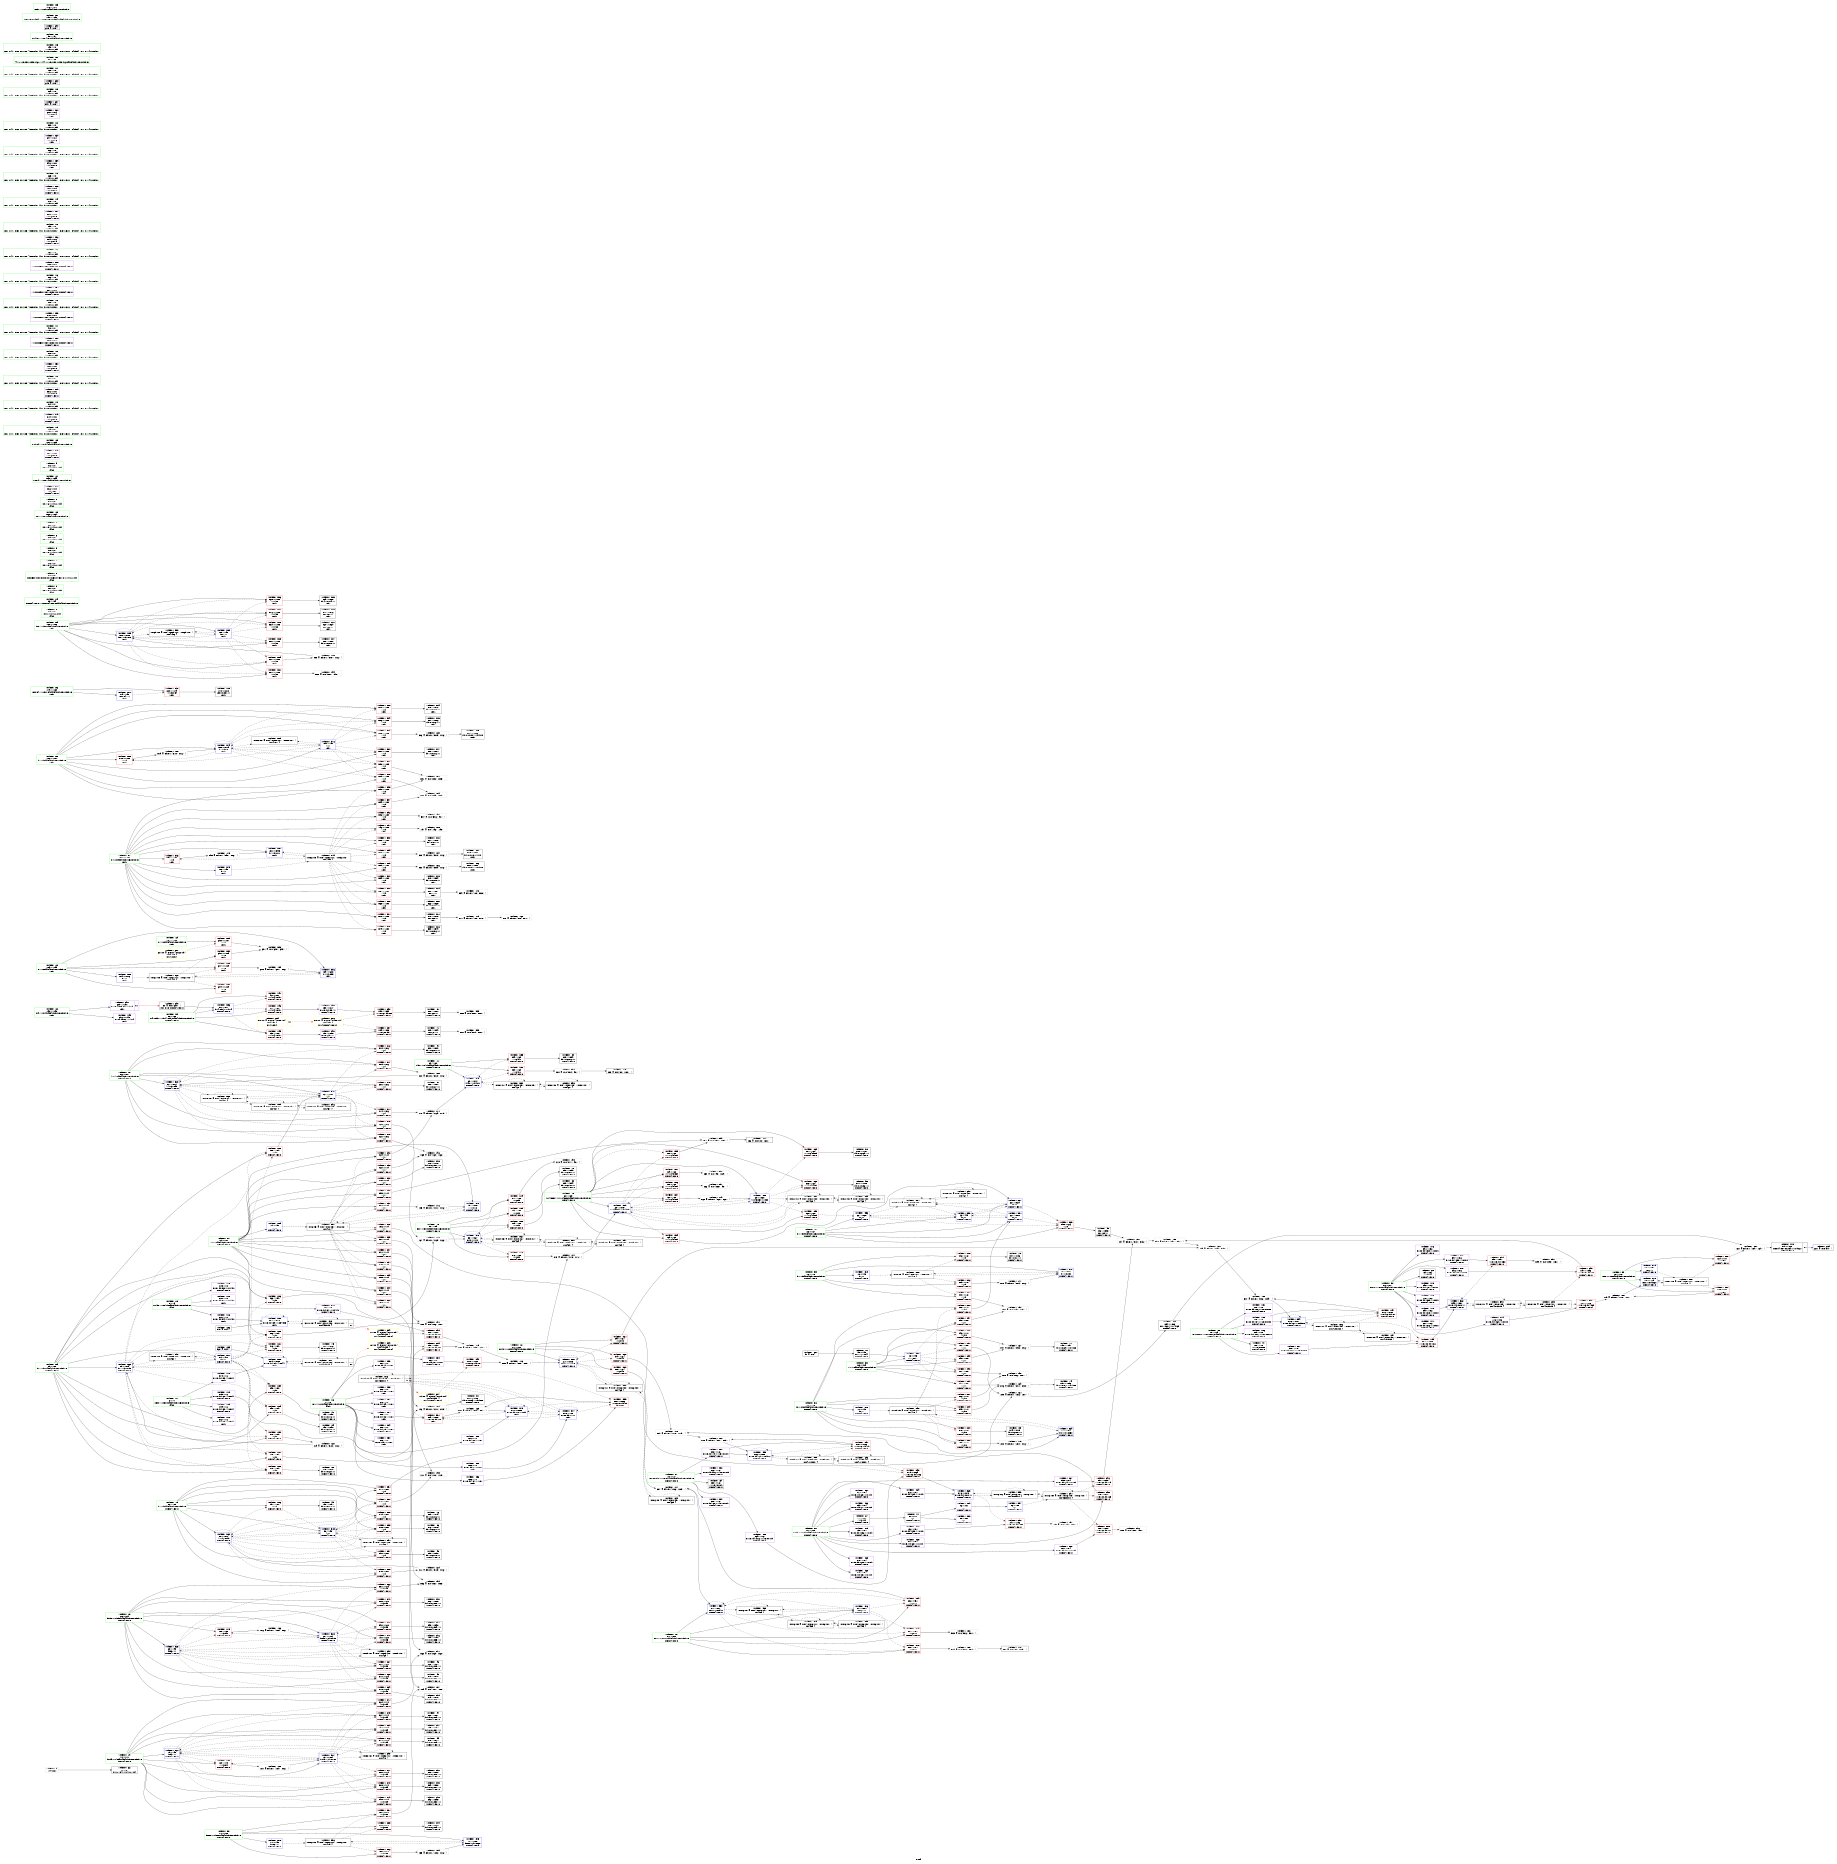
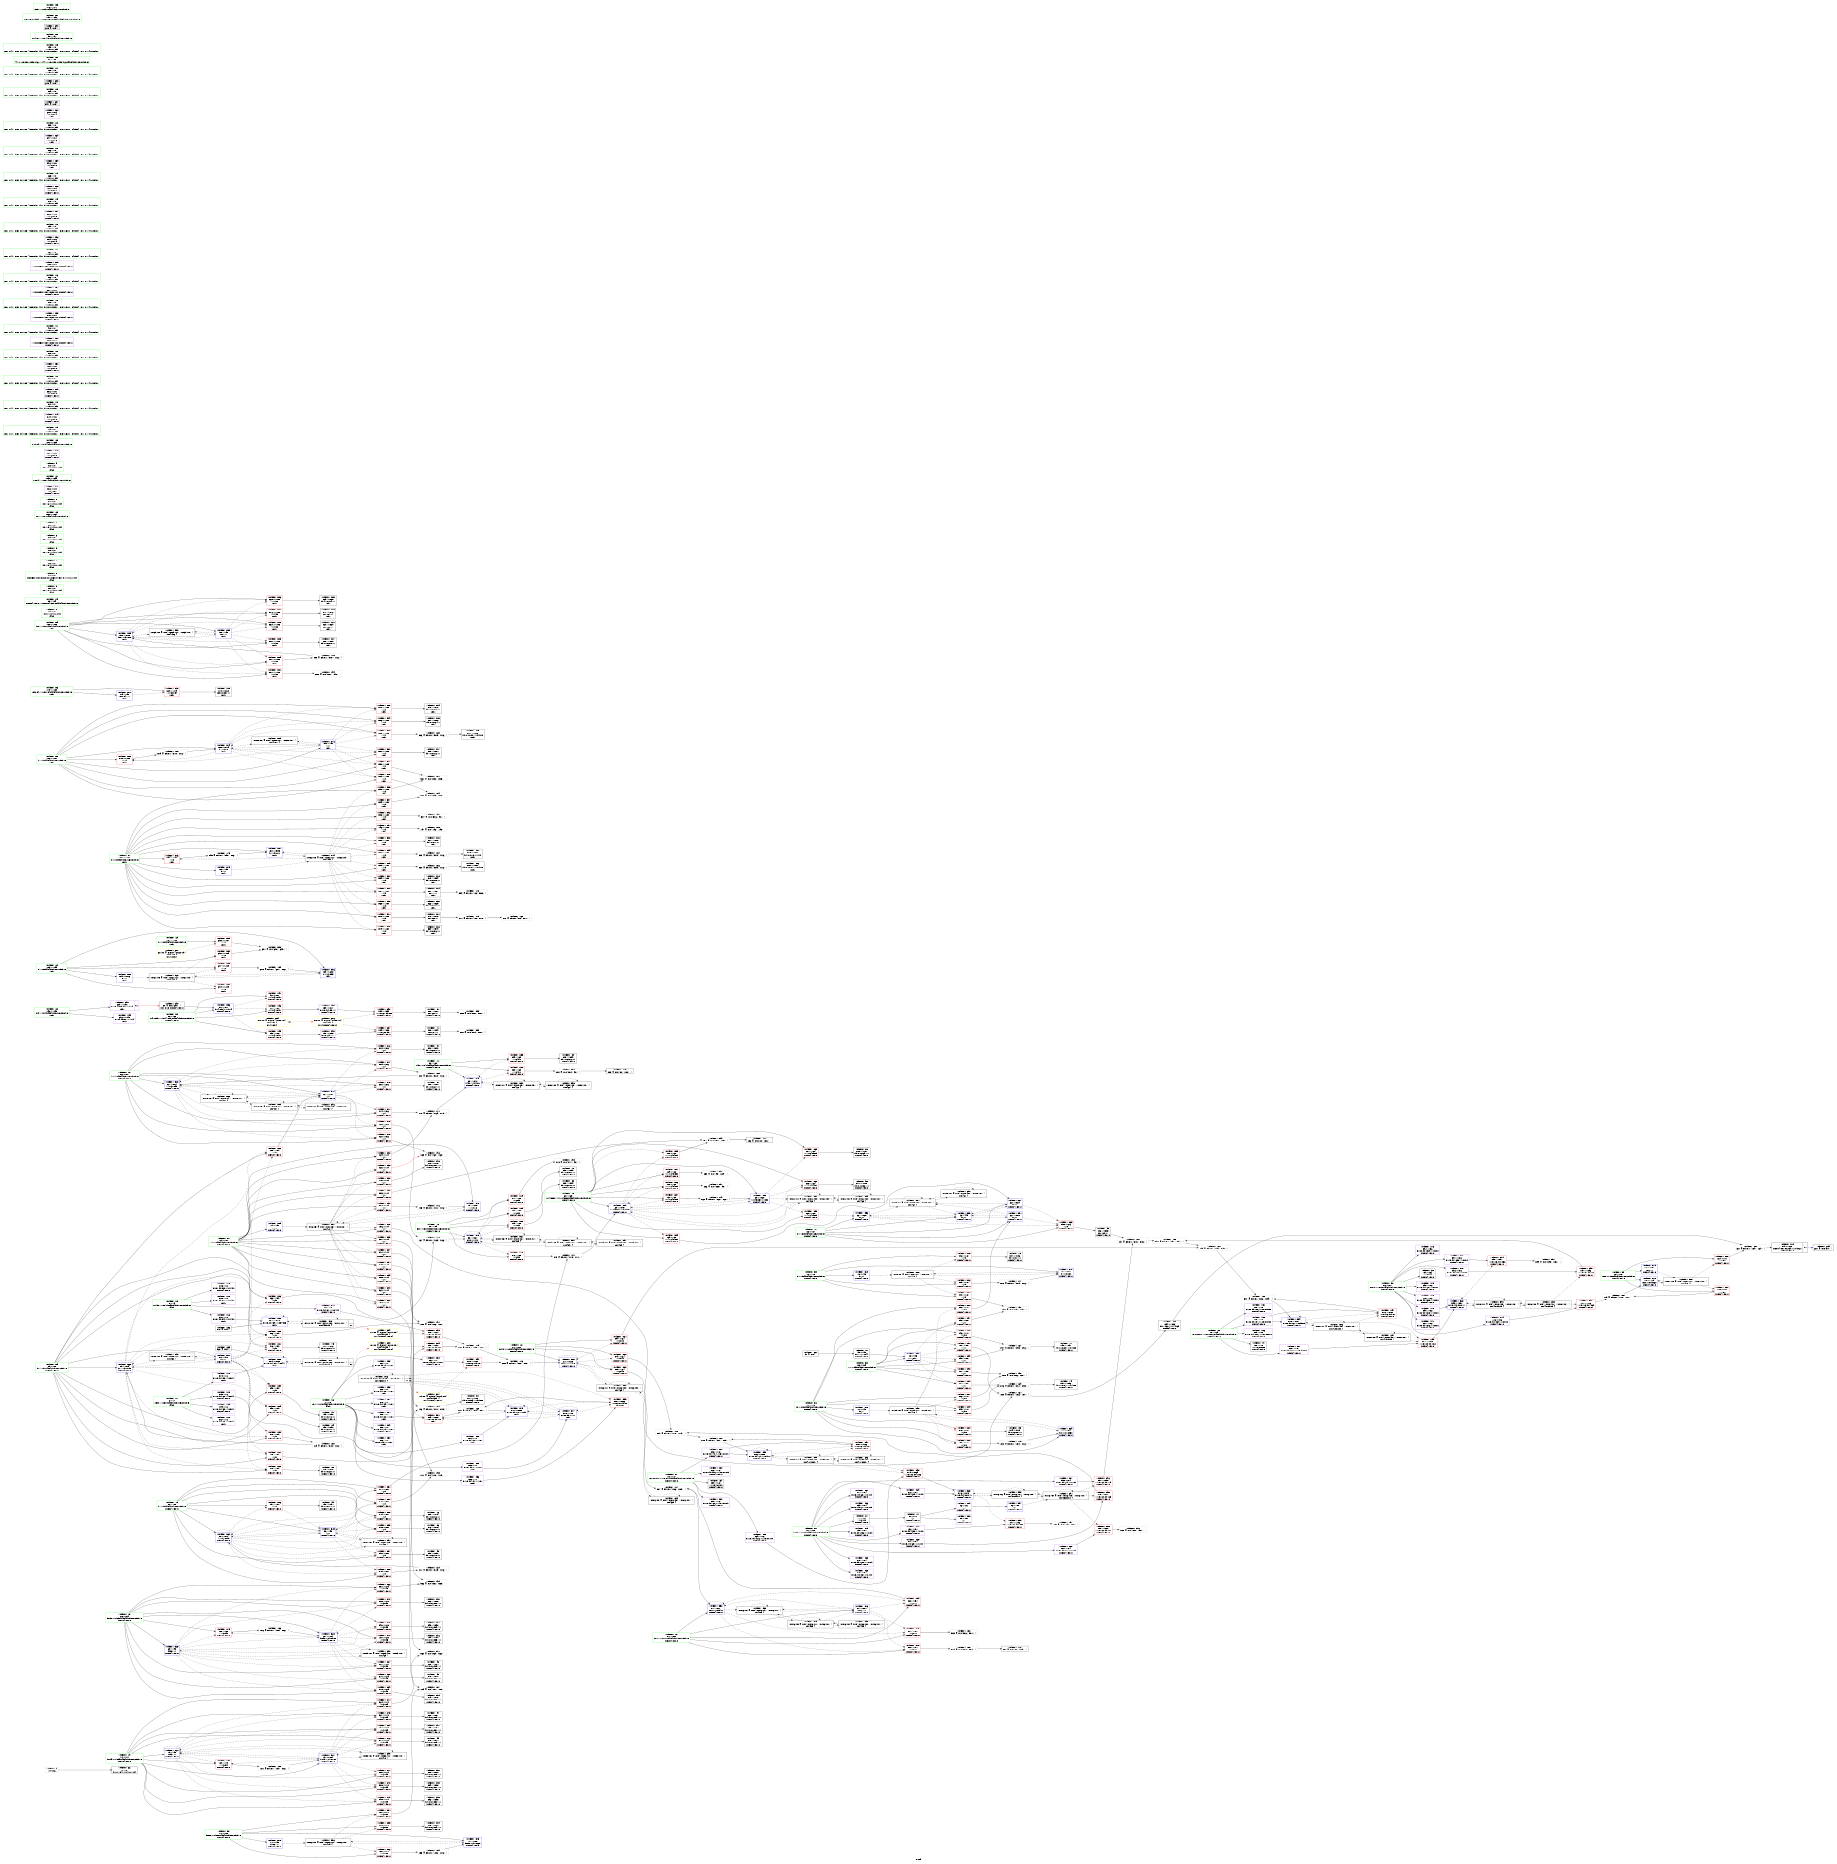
edge "NodeID: 205" -> "NodeID: 496": color black -> red
